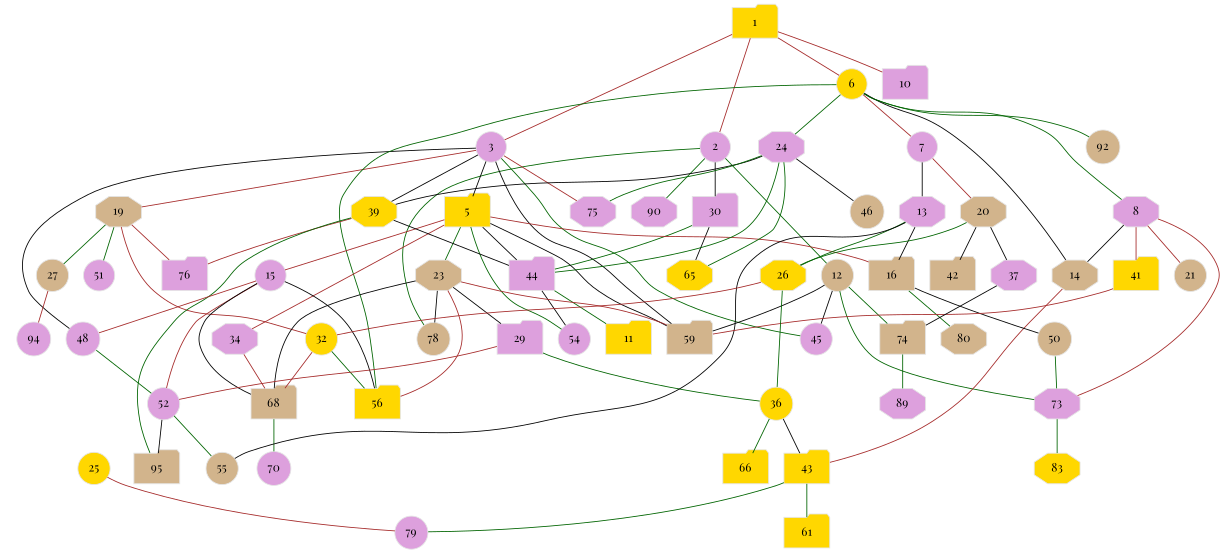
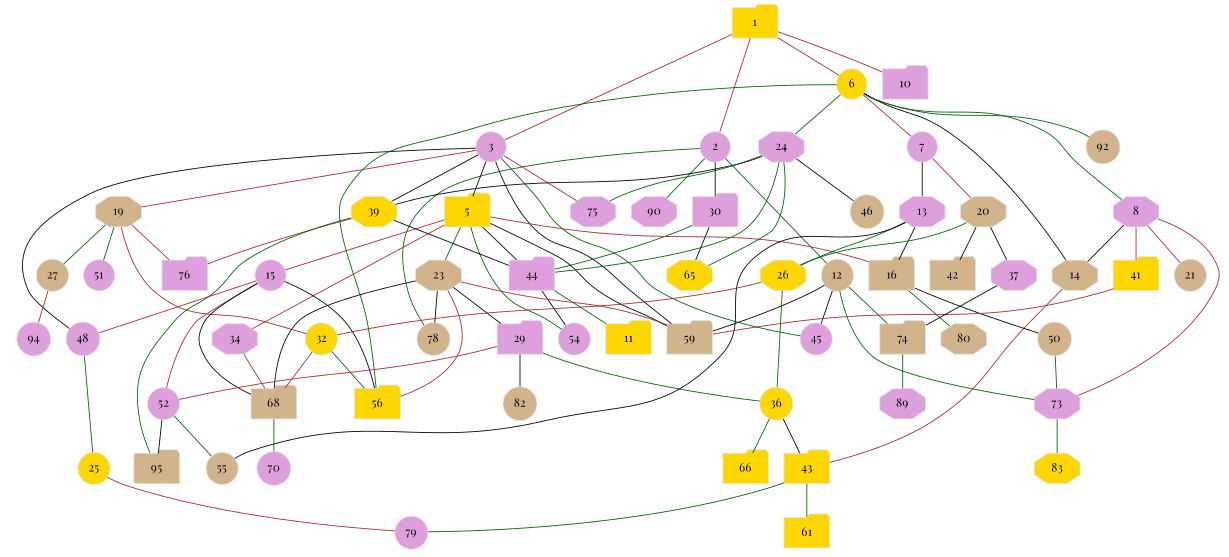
edge "48" -- "52": now "48" -- "25"
node "82": added
